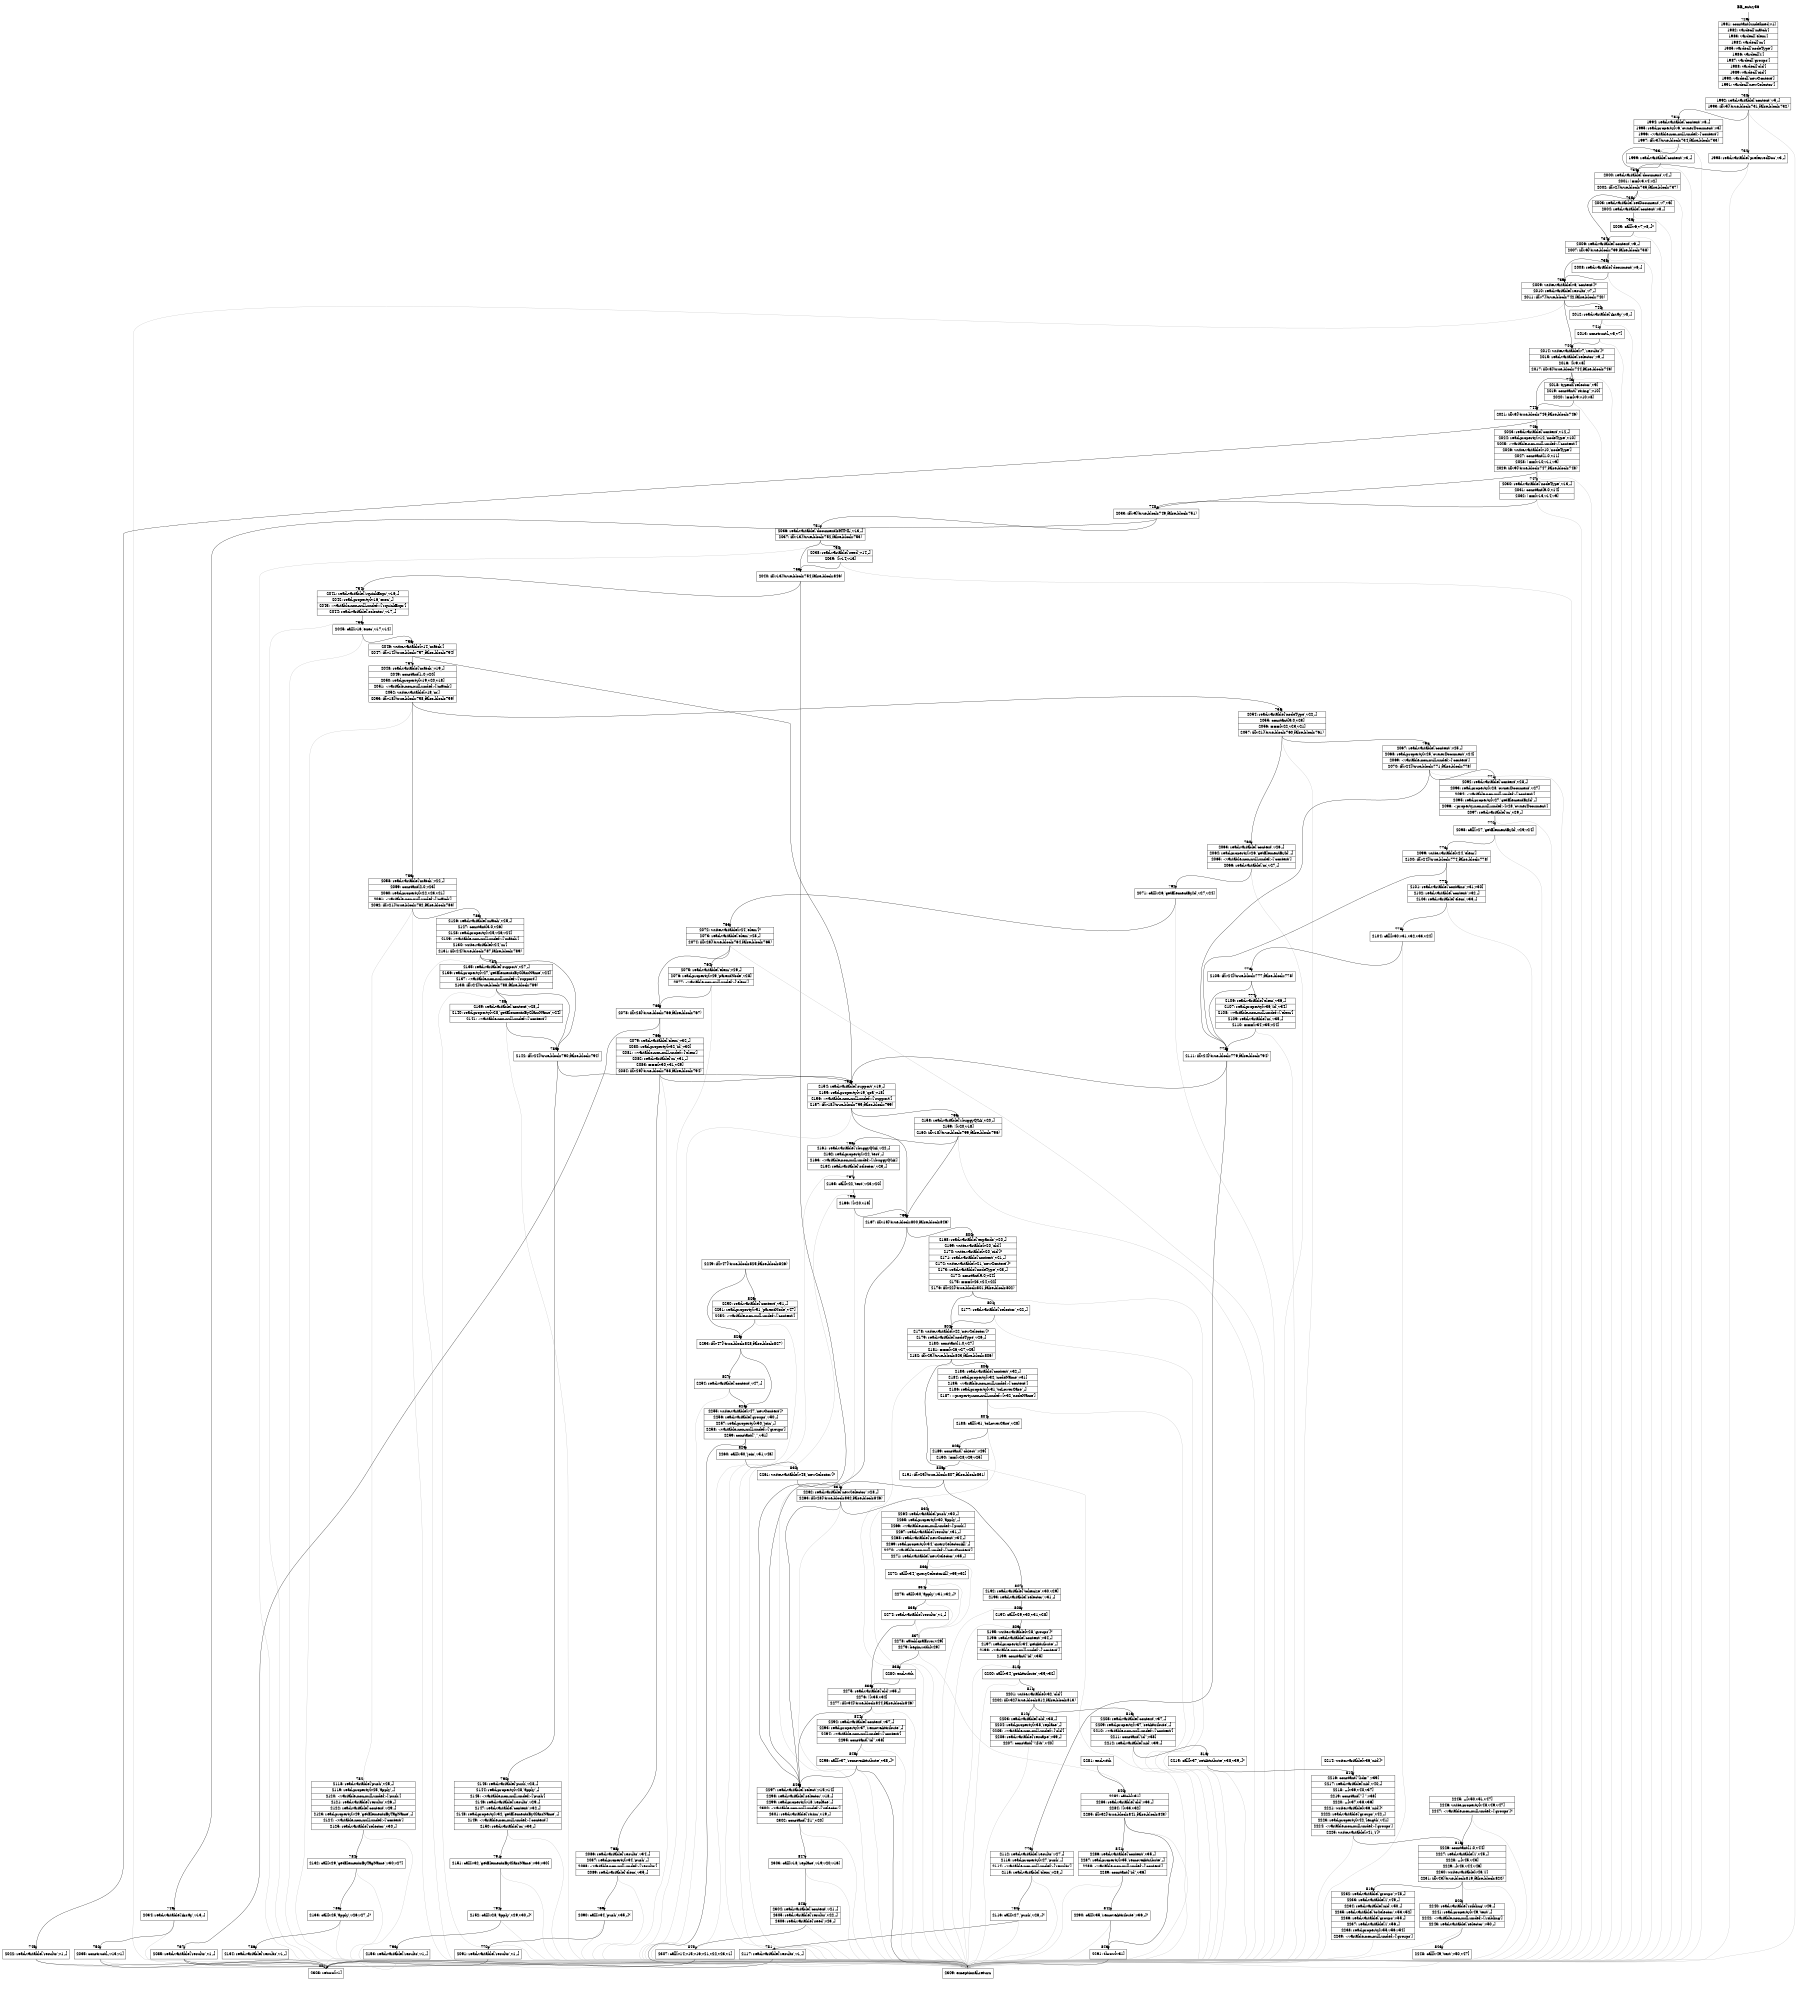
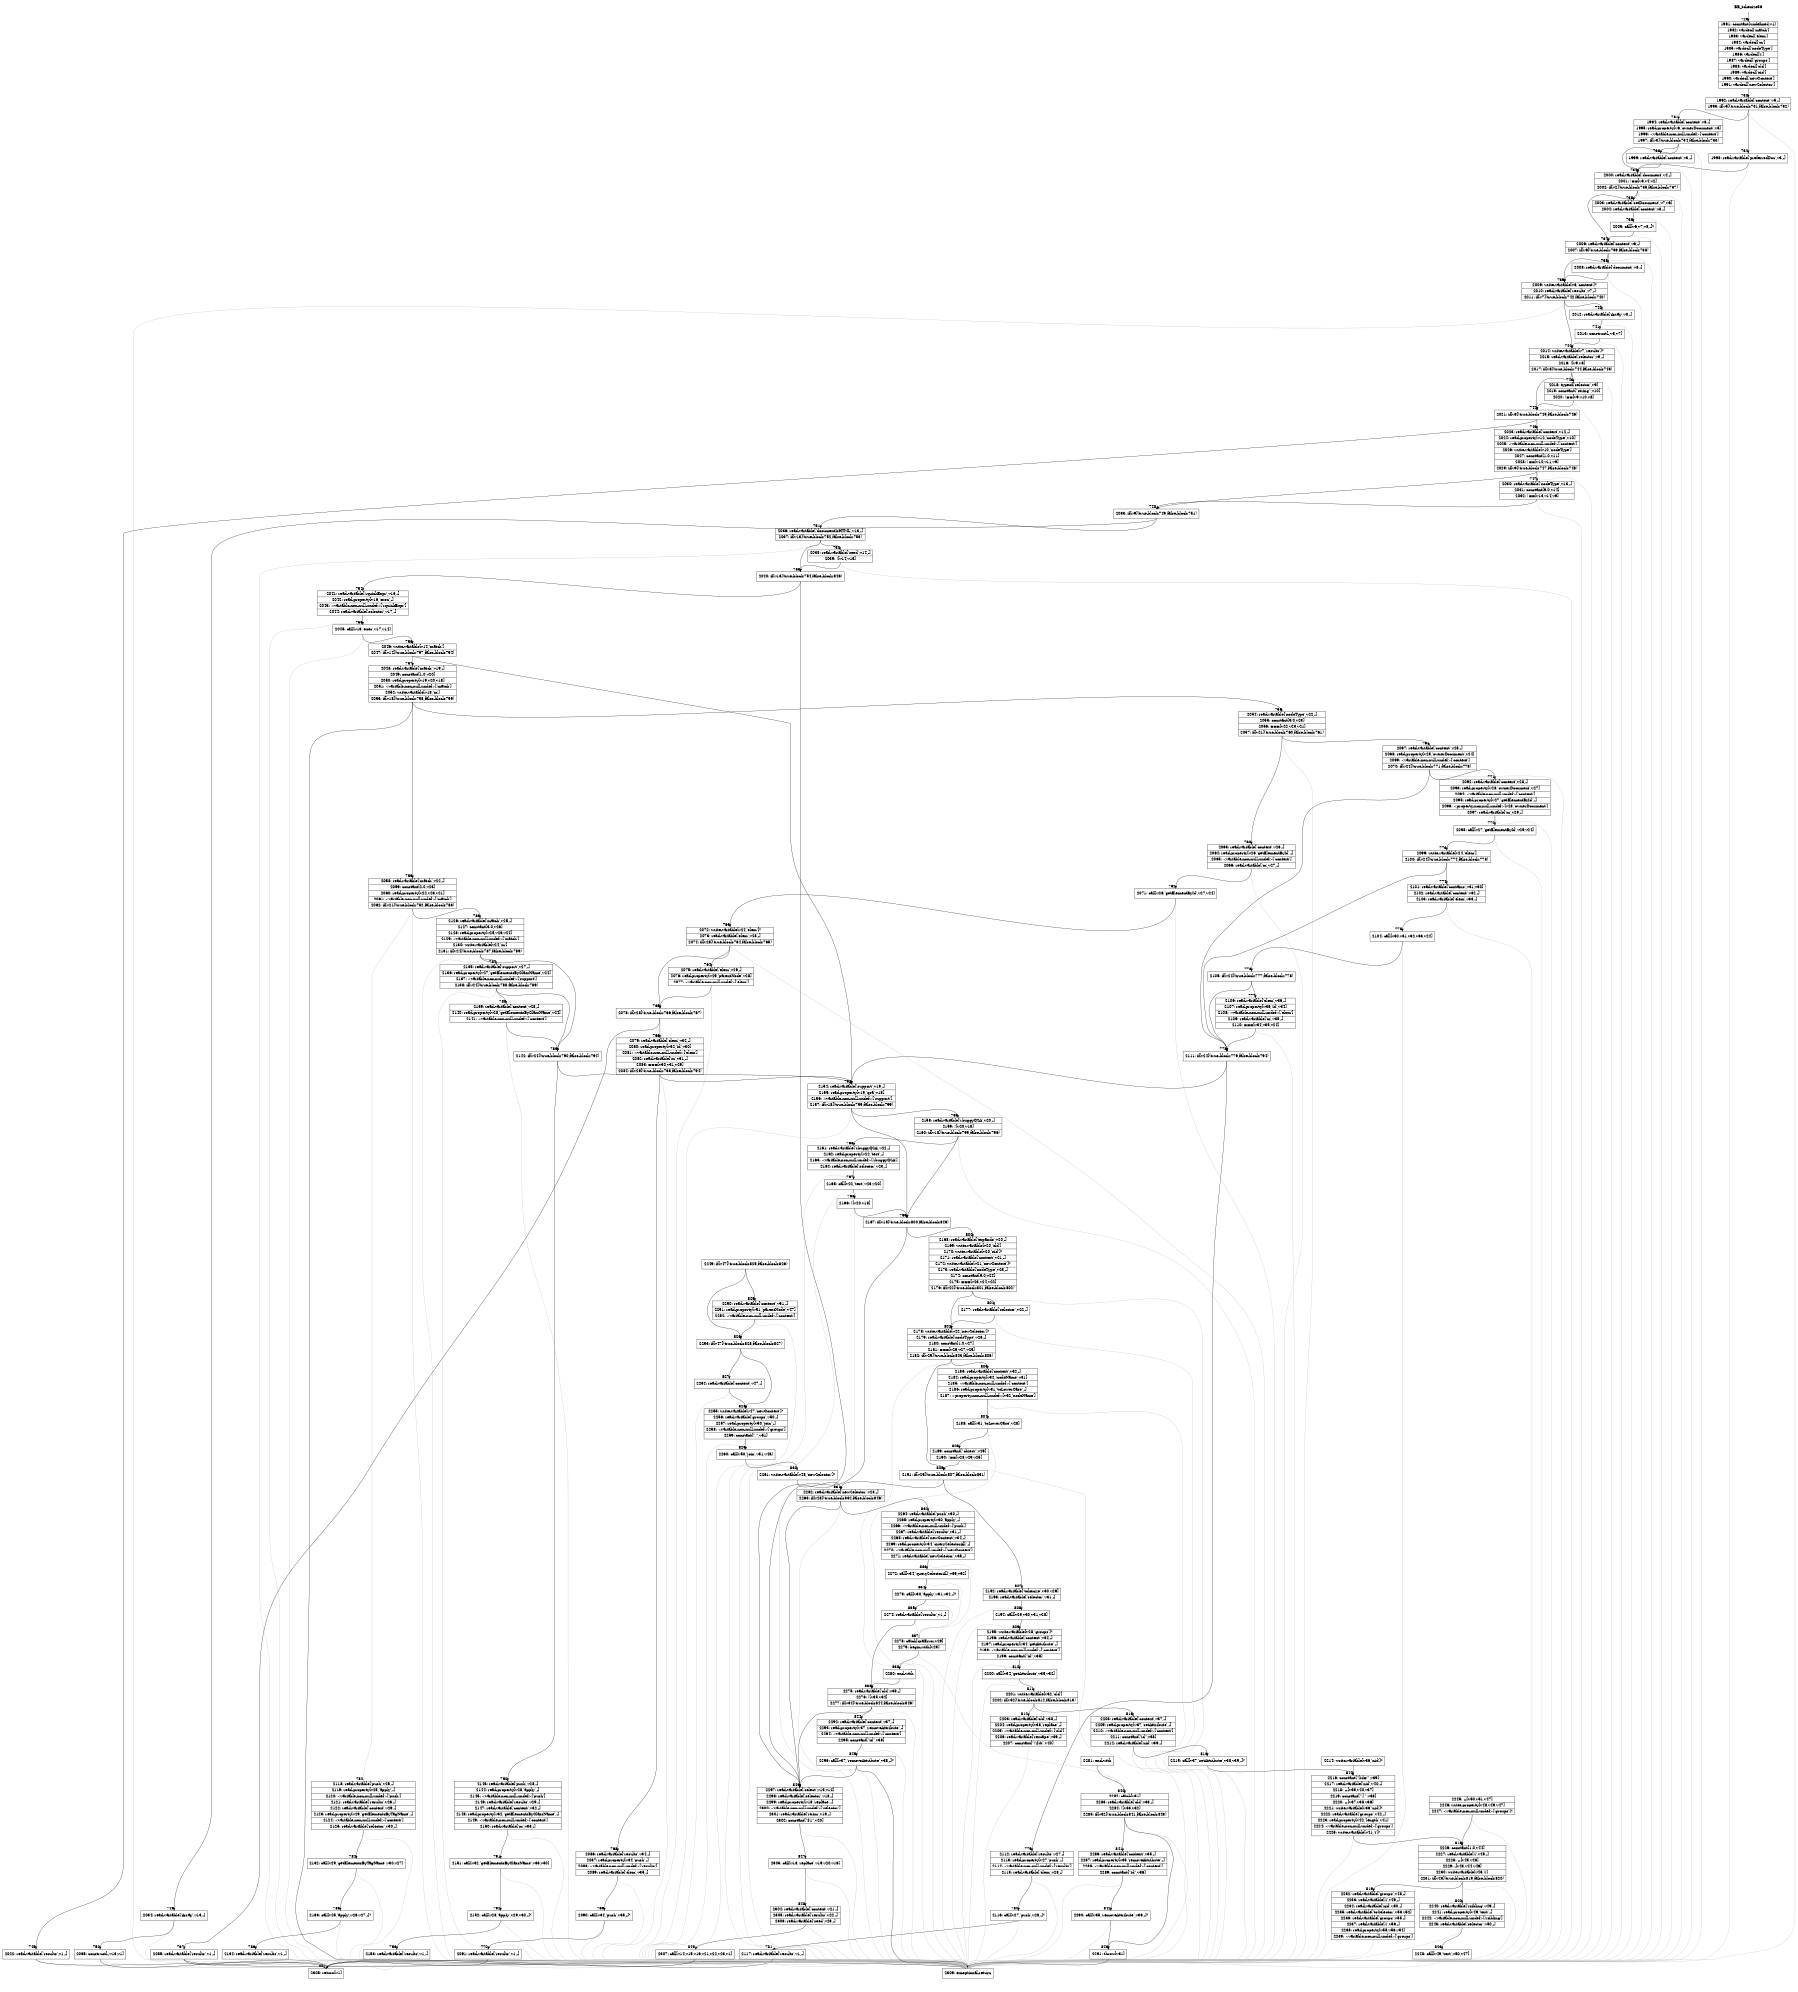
node "BB_entry56": label "BB_entry56" -> "BB_tokenize56"
edge "1994: read-variable['context',v6,-]" -> "1999: read-variable['context',v3,-]": color gray -> black
edge "2048: read-variable['match',v19,-]" -> "2309: exceptional-return": color gray -> black
edge "2255: write-variable[v47,'newContext']*" -> "2309: exceptional-return": color black -> gray
